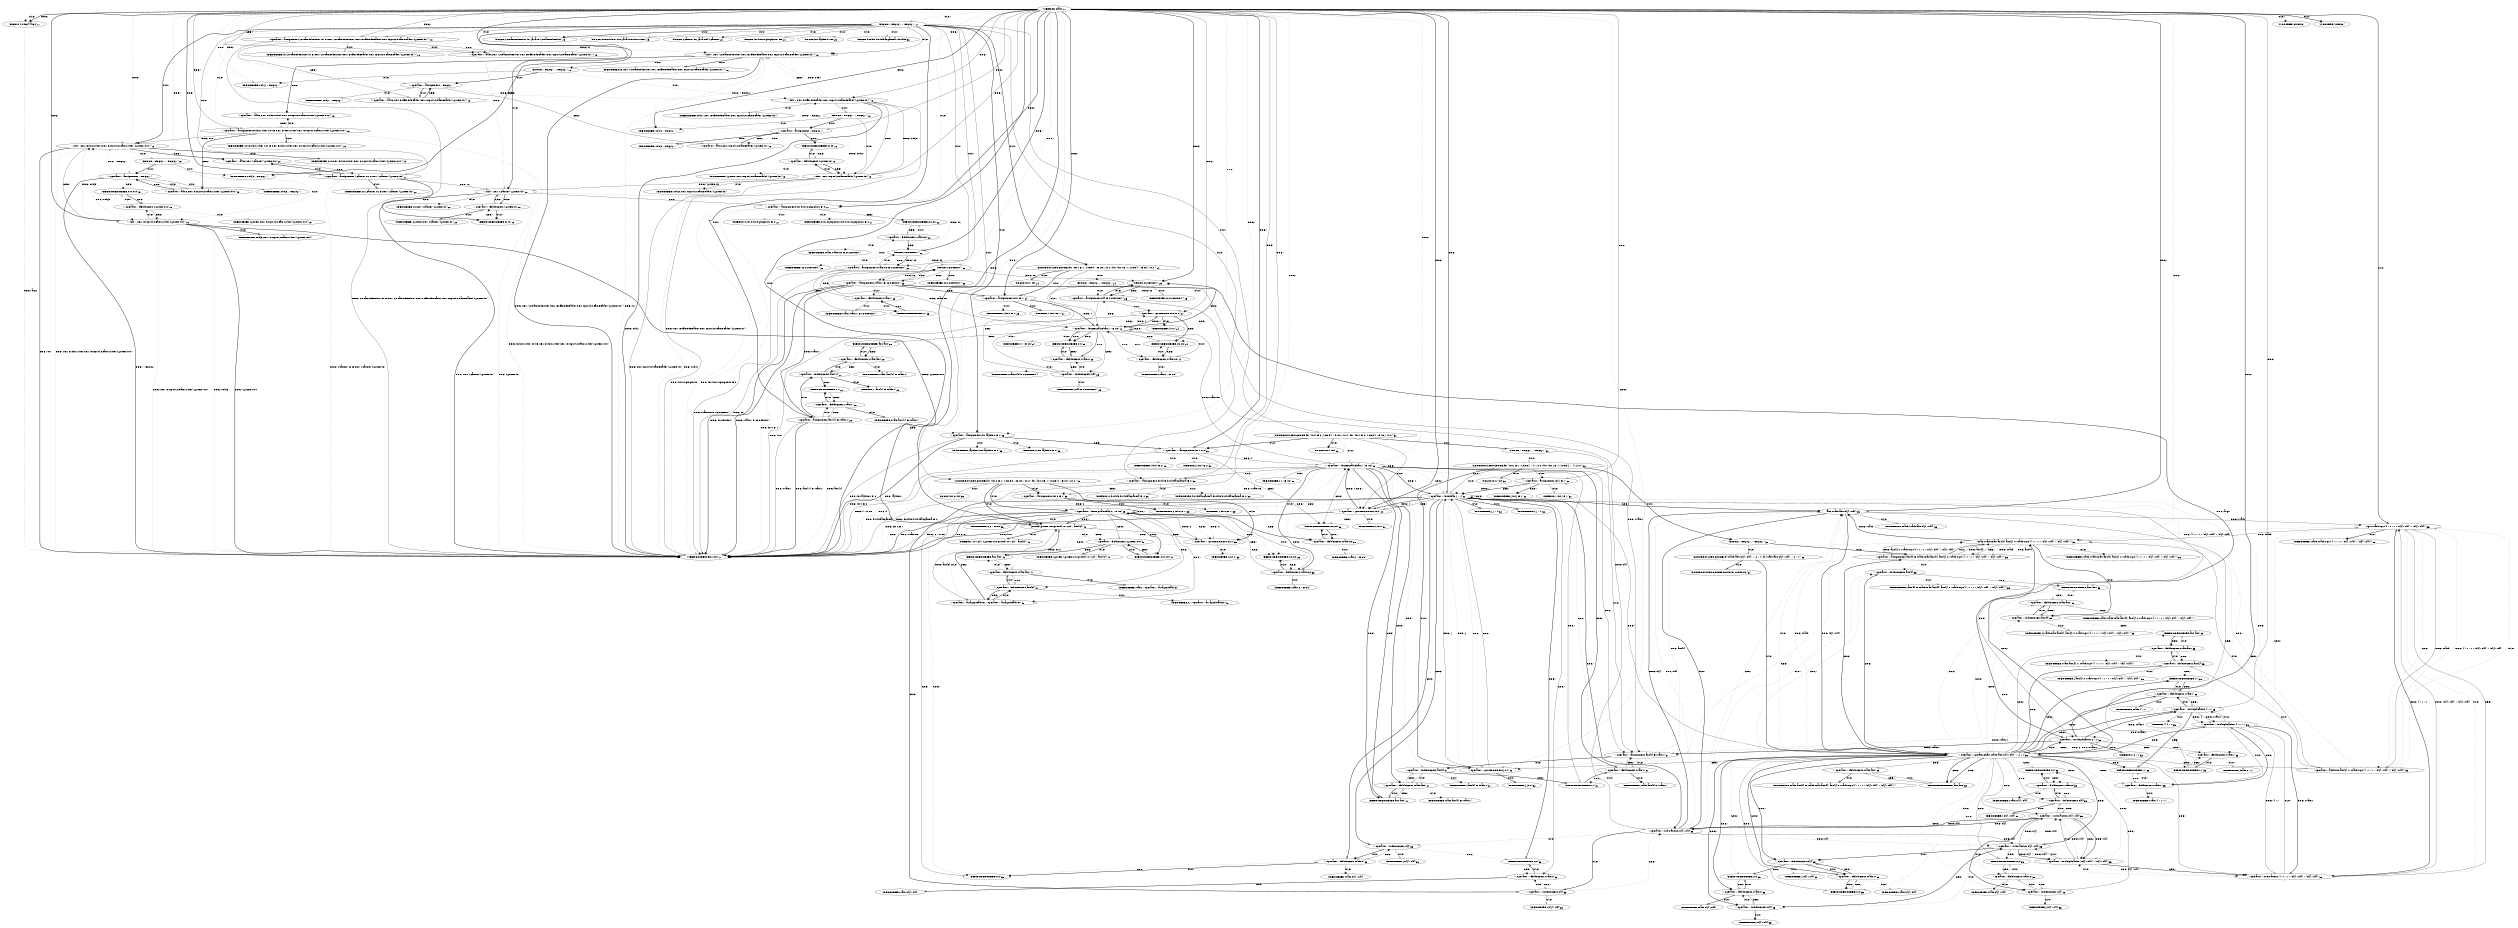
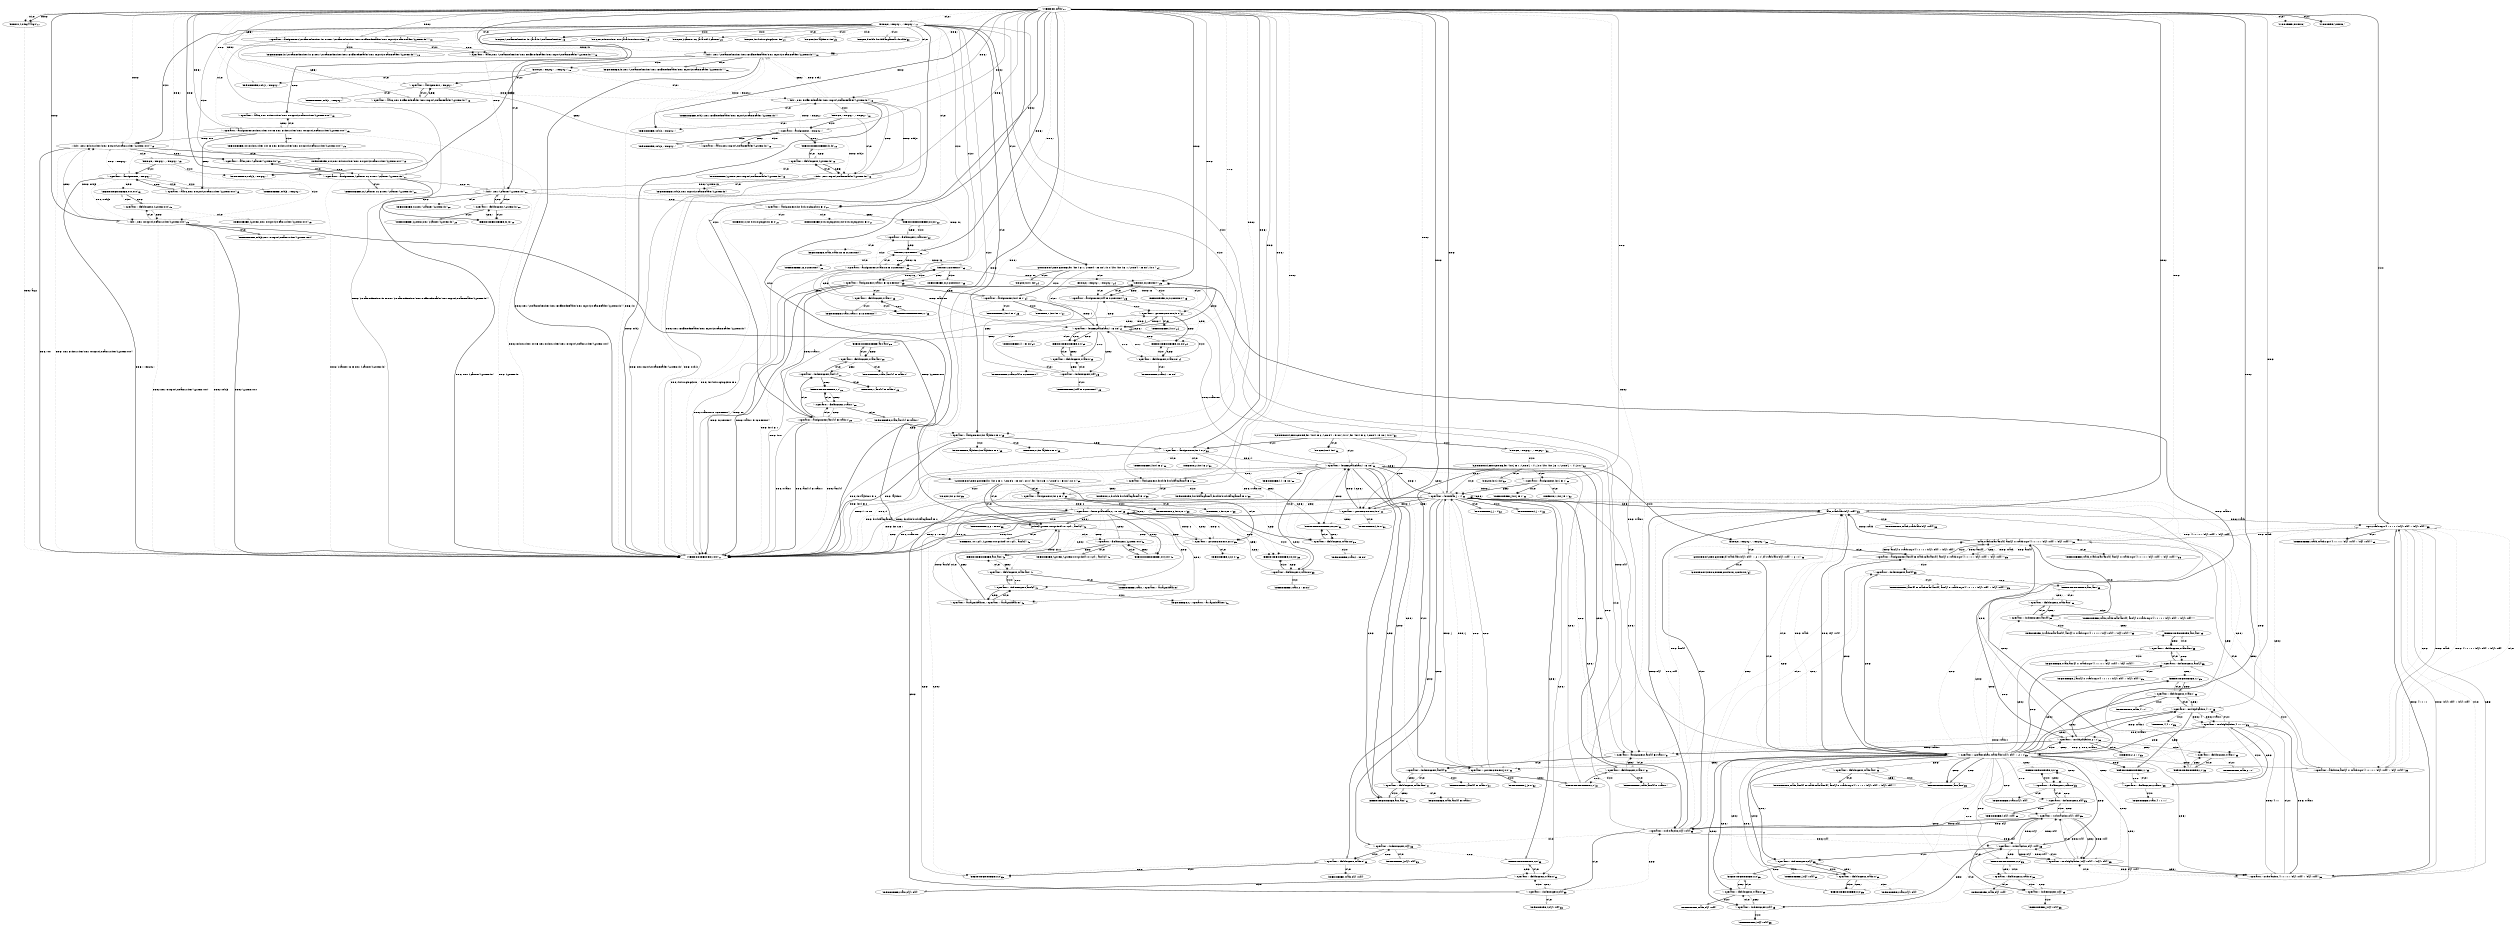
edge "(METHOD,main)" -> "(<operator>.assignment,int i = 1)": removed, label "DDG:"
edge "(<operator>.assignment,int j = 1)" -> "(IDENTIFIER,j,int j = 1)": label "CFG: " -> "AST: "
edge "(<operator>.assignment,Main.r = sc.nextInt())" -> "(<operator>.multiplication,2 * r)": label "DDG: args" -> "DDG: Main.r"
edge "(<operator>.greaterThan,Math.abs(x[j] - x[i]) > 2 * r)" -> "(<operator>.indexAccess,ans[j])": arrowhead onormal -> box
